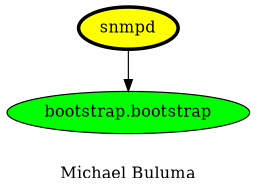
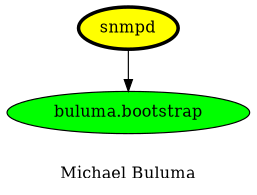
node "bootstrap.bootstrap": label "bootstrap.bootstrap" -> "buluma.bootstrap"
